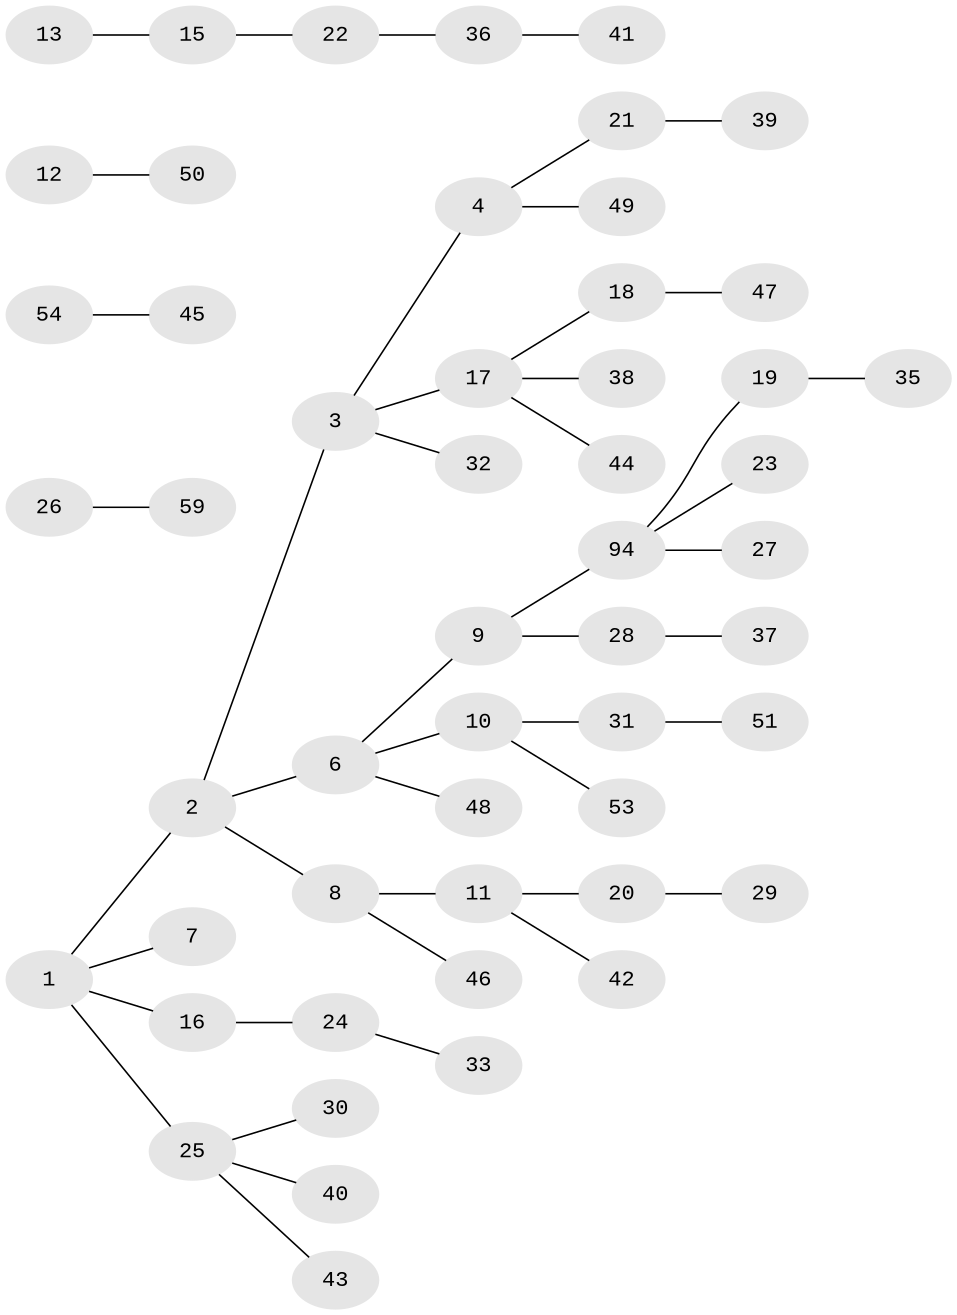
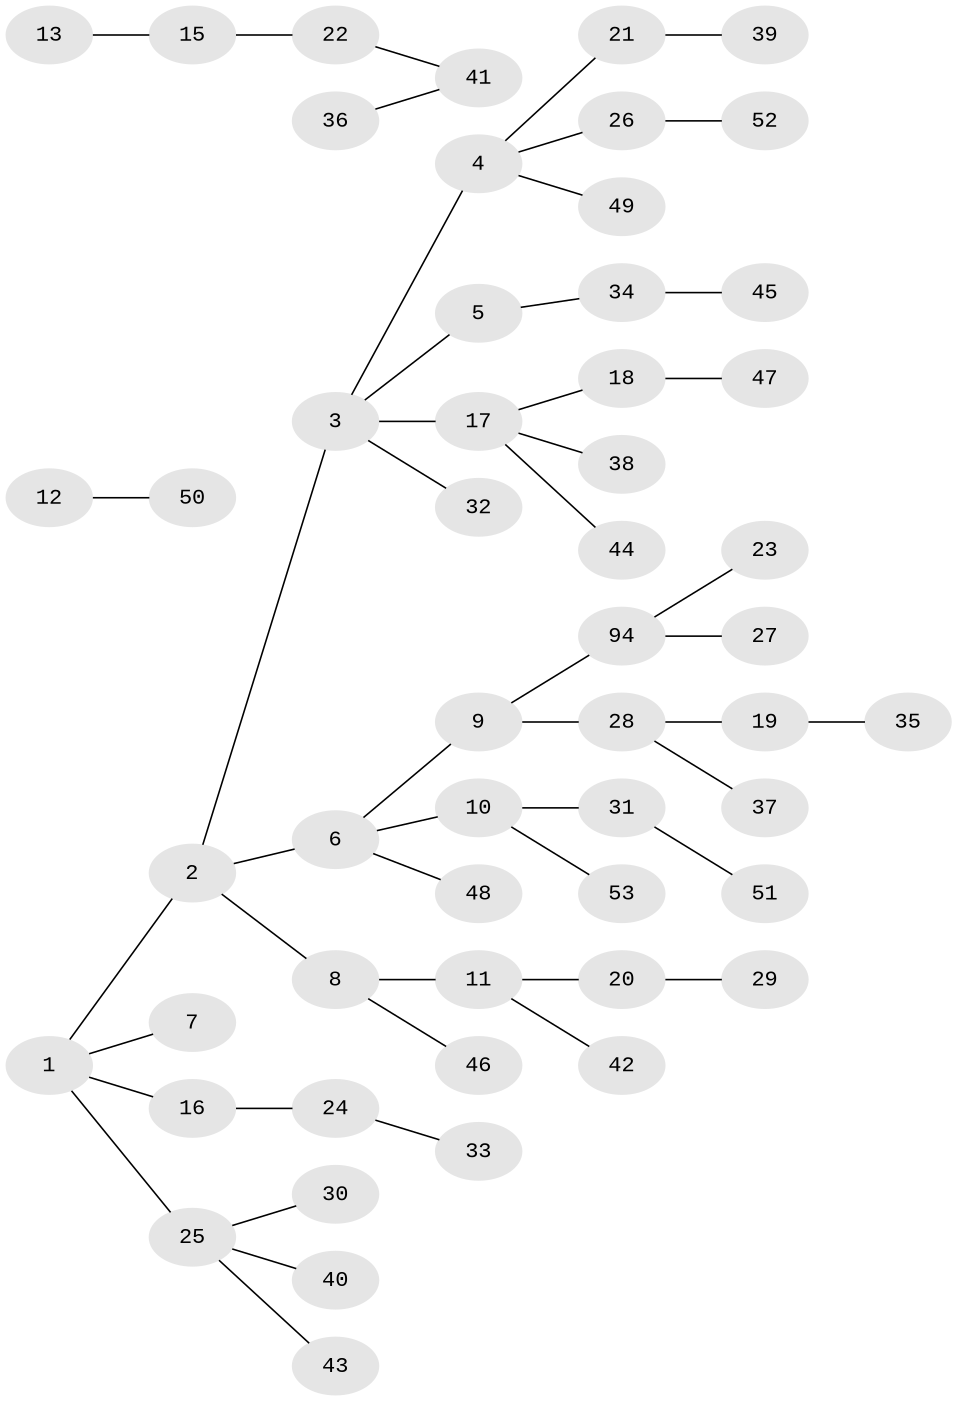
edge "22" -- "36": now "22" -- "41"
edge "26" -- "4": added
node "5": added
node "54": label "54" -> "34"
edge "19" -- "94": now "19" -- "28"
node "59": label "59" -> "52"
